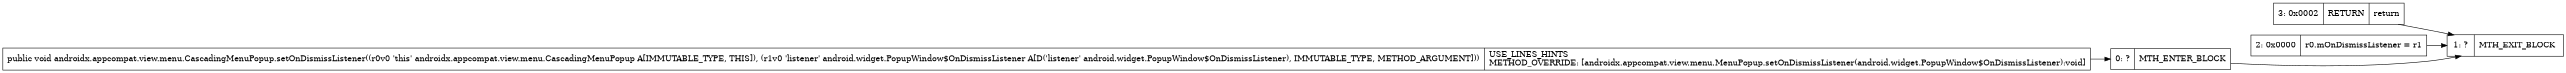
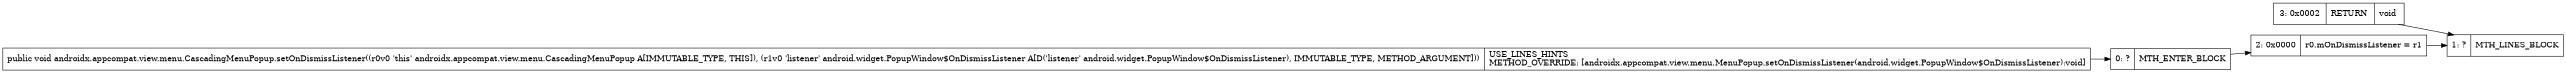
node "3: 0x0002": text "return" -> "void"
node "1: ?": text "MTH_EXIT_BLOCK" -> "MTH_LINES_BLOCK"
edge "0: ?" -> "1: ?": now "0: ?" -> "2: 0x0000"
